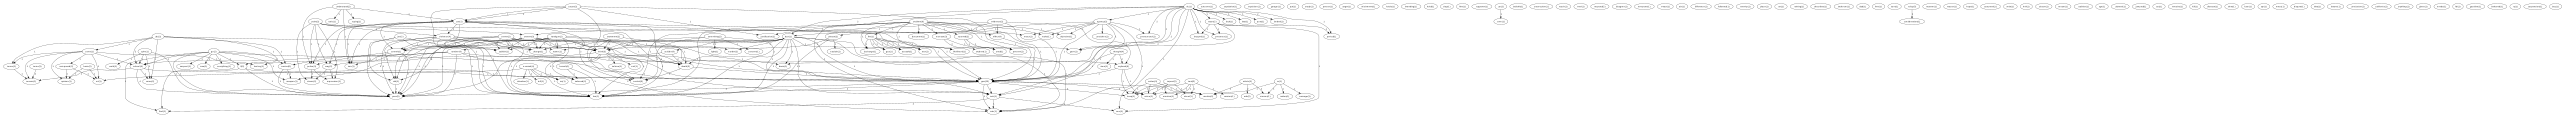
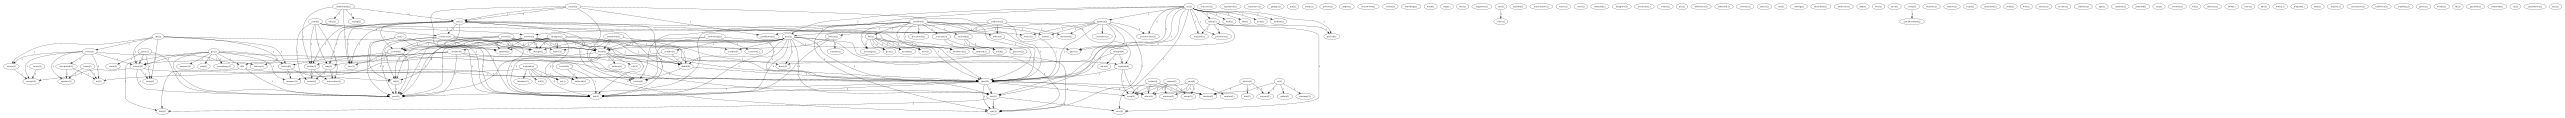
edge "problem(6)" -> "percent(1)": now "problem(6)" -> "student(1)"
node "light(1)": removed
edge "carried(1)" -> "year(5)": now "carried(1)" -> "talk(1)"
